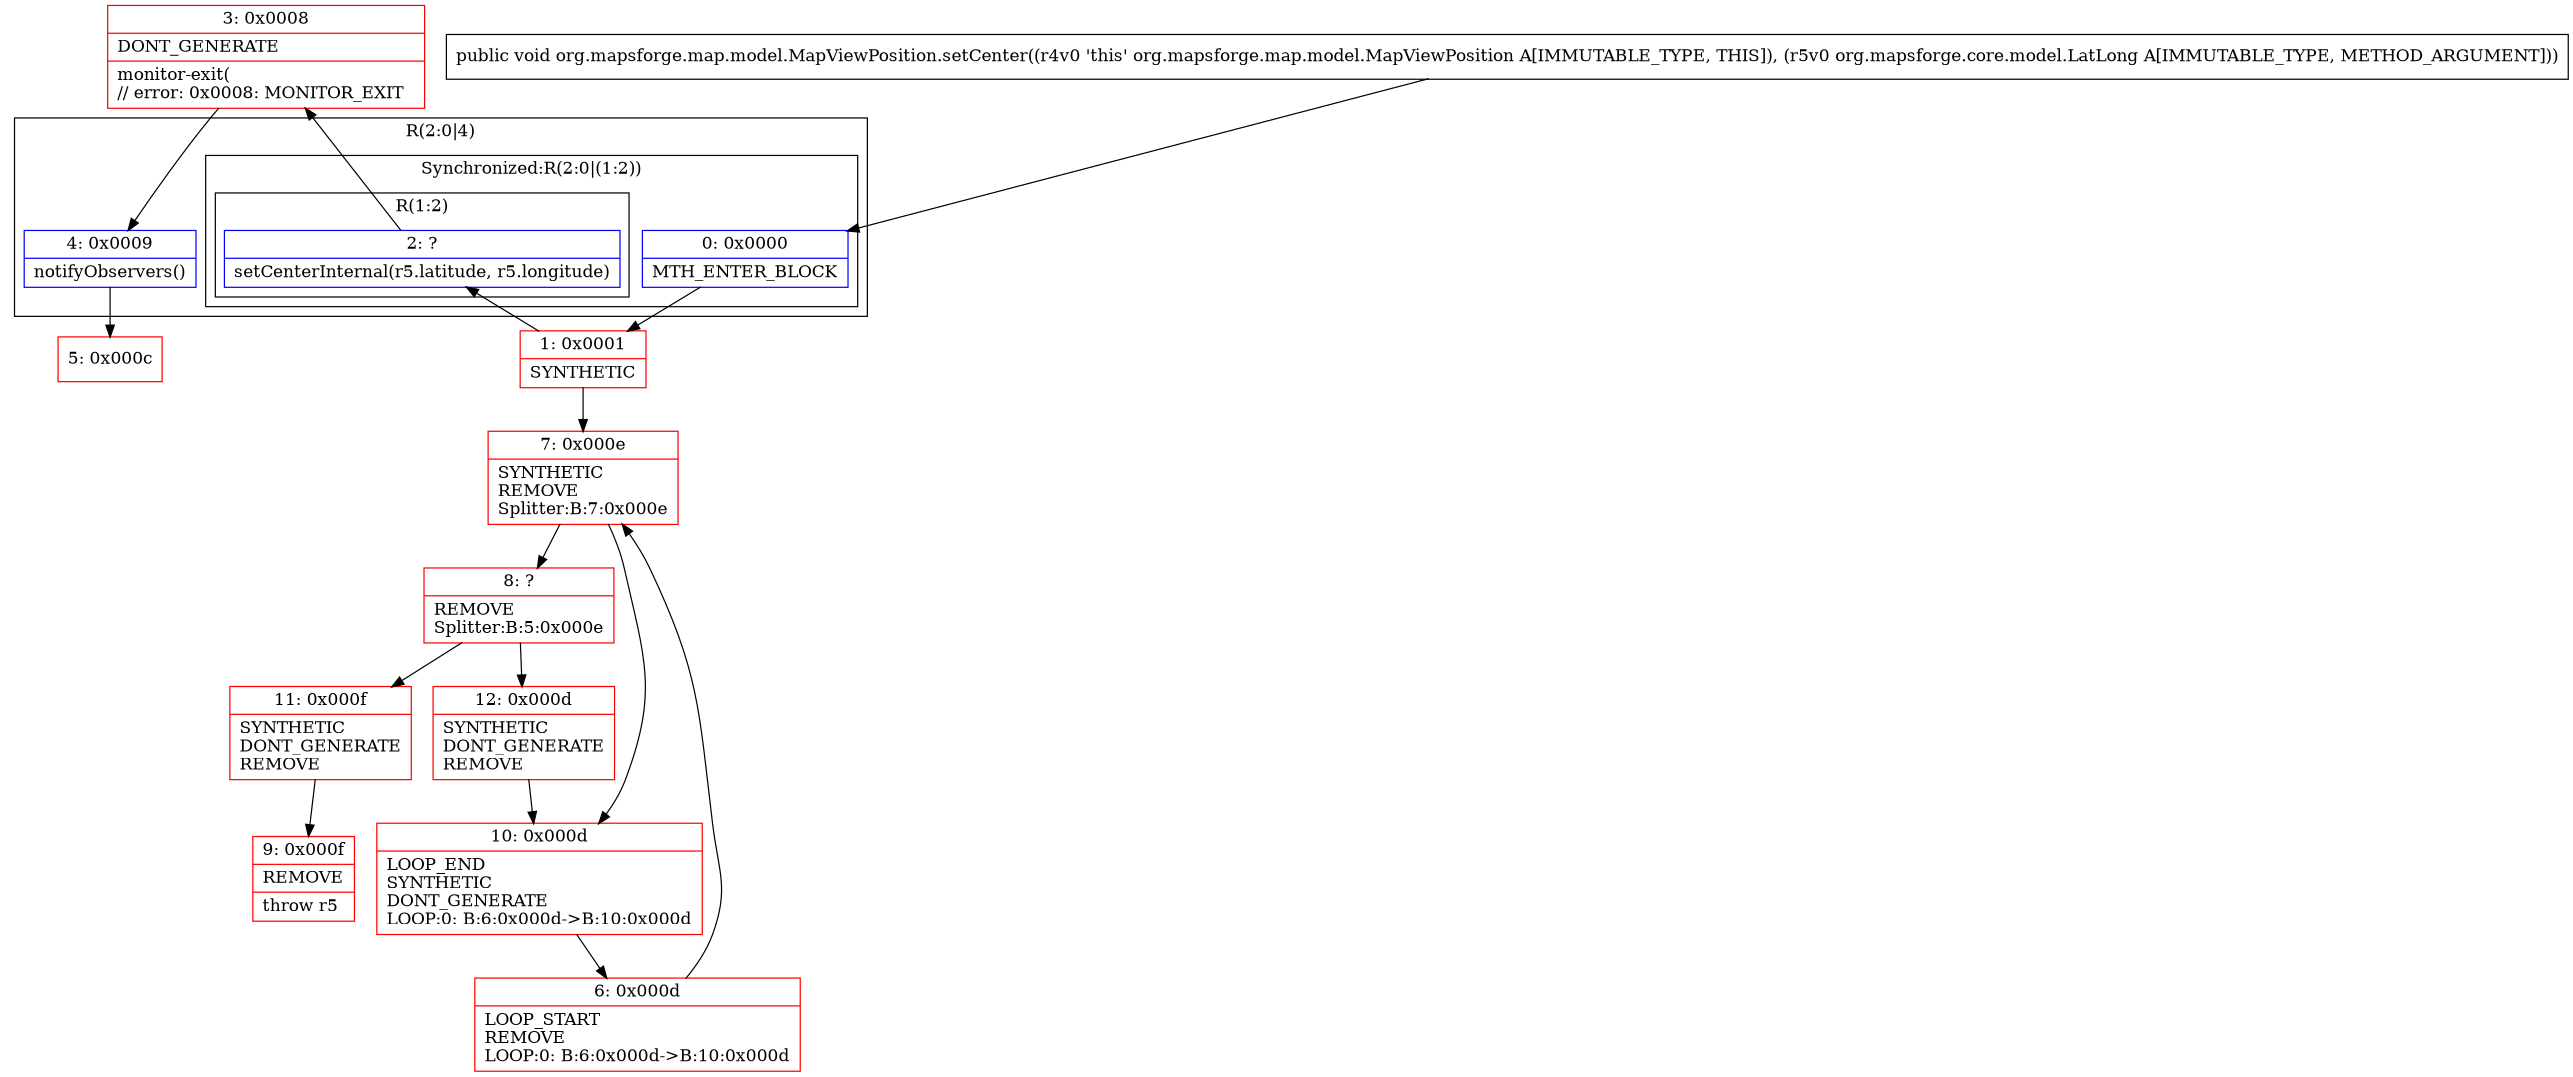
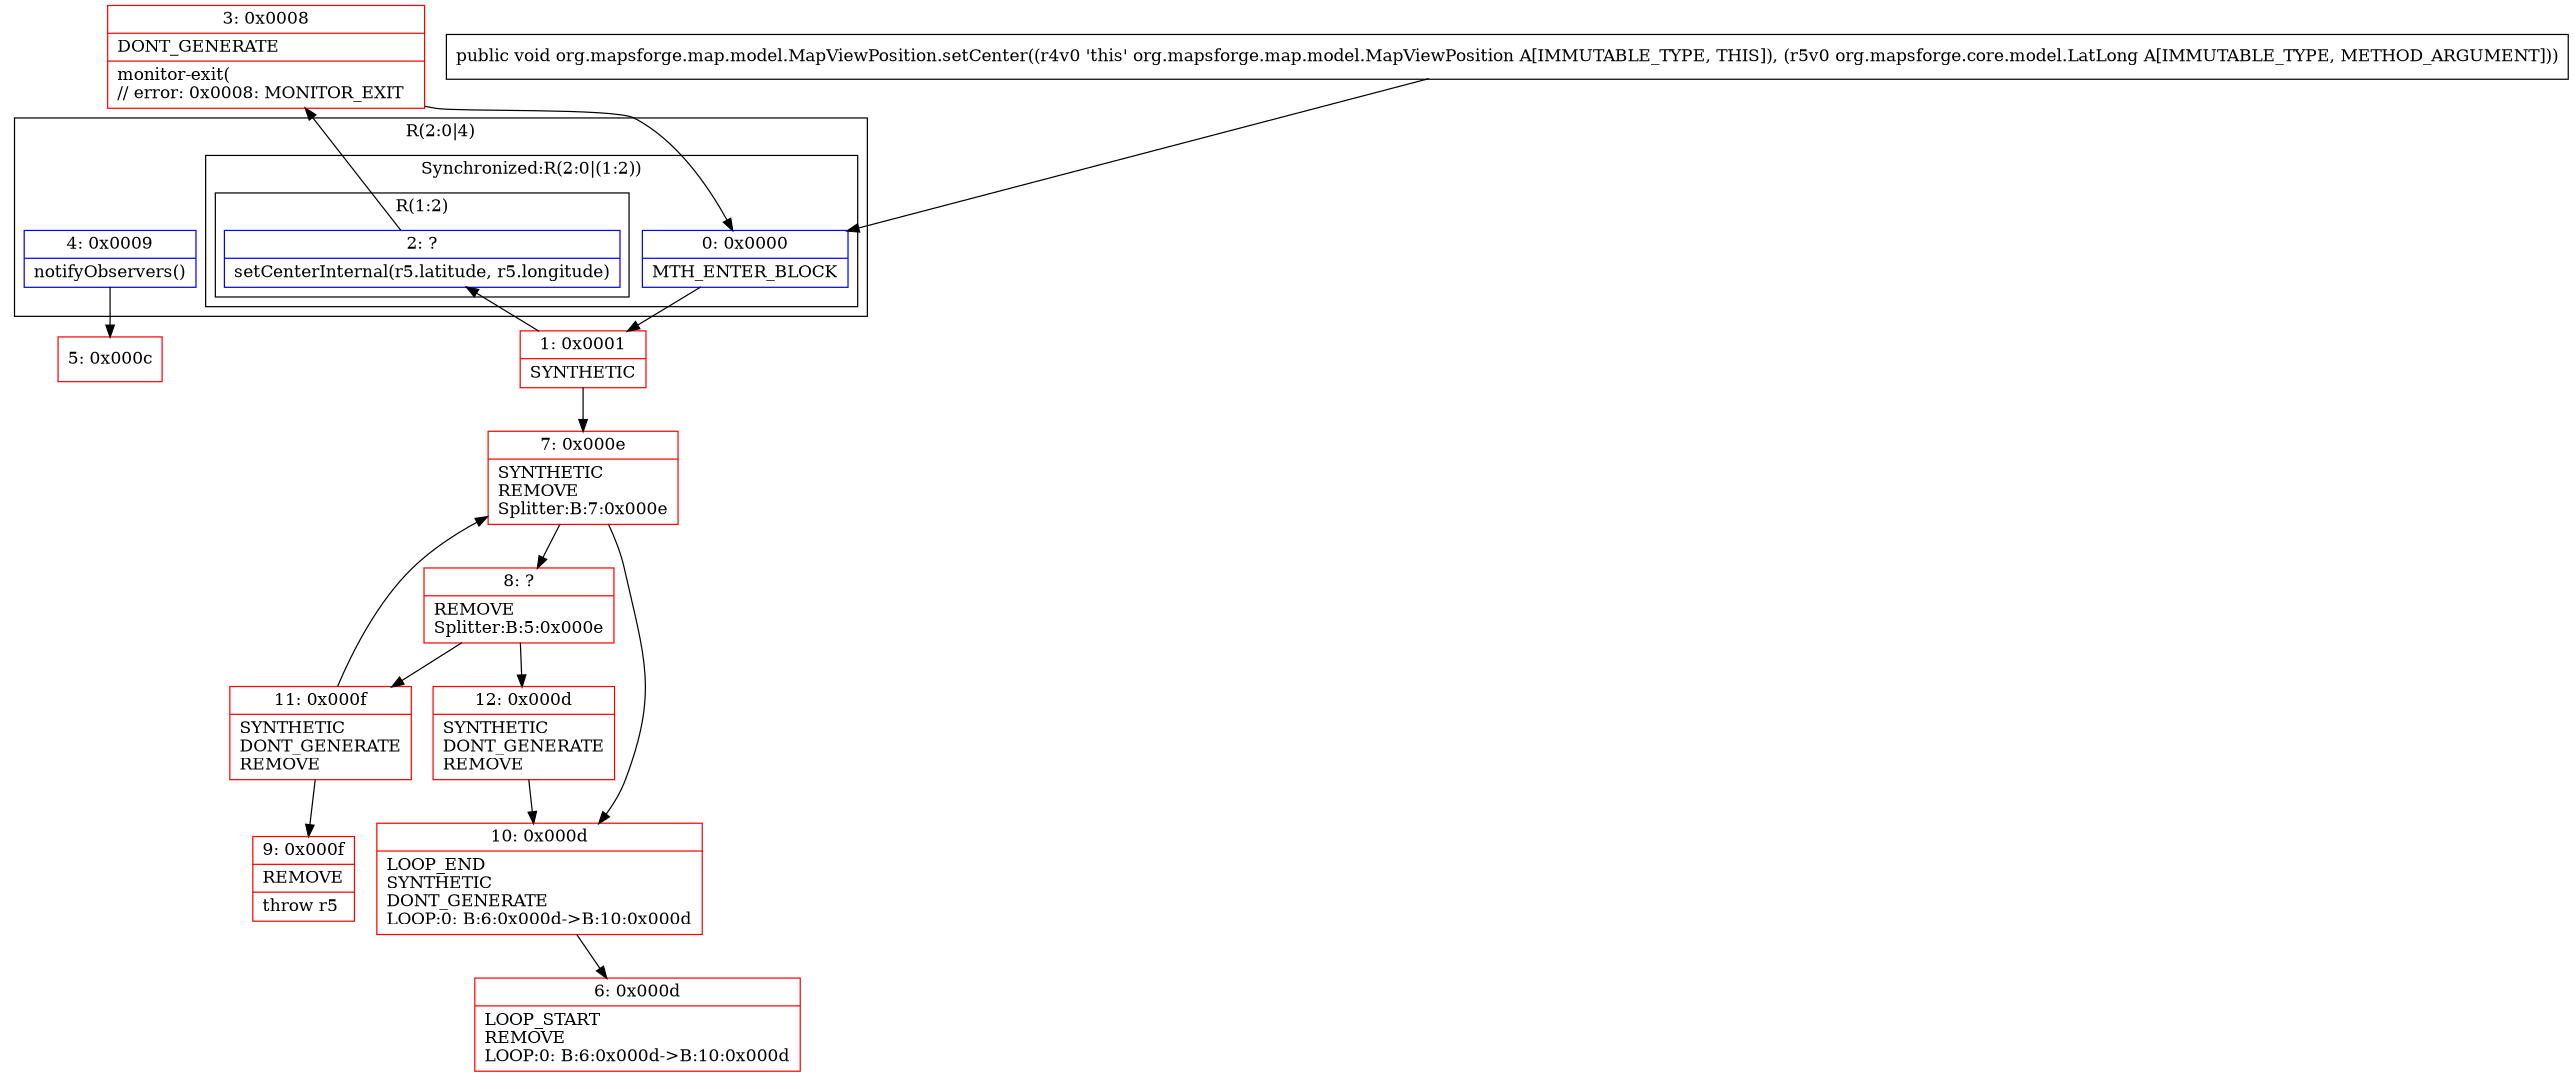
edge "3: 0x0008" -> "4: 0x0009": now "3: 0x0008" -> "0: 0x0000"
edge "6: 0x000d" -> "7: 0x000e": now "11: 0x000f" -> "7: 0x000e"
